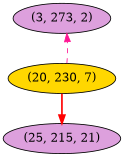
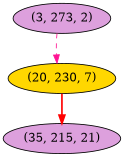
edge "(20, 230, 7)" -> "(3, 273, 2)": reversed
node "(25, 215, 21)": label "(25, 215, 21)" -> "(35, 215, 21)"
